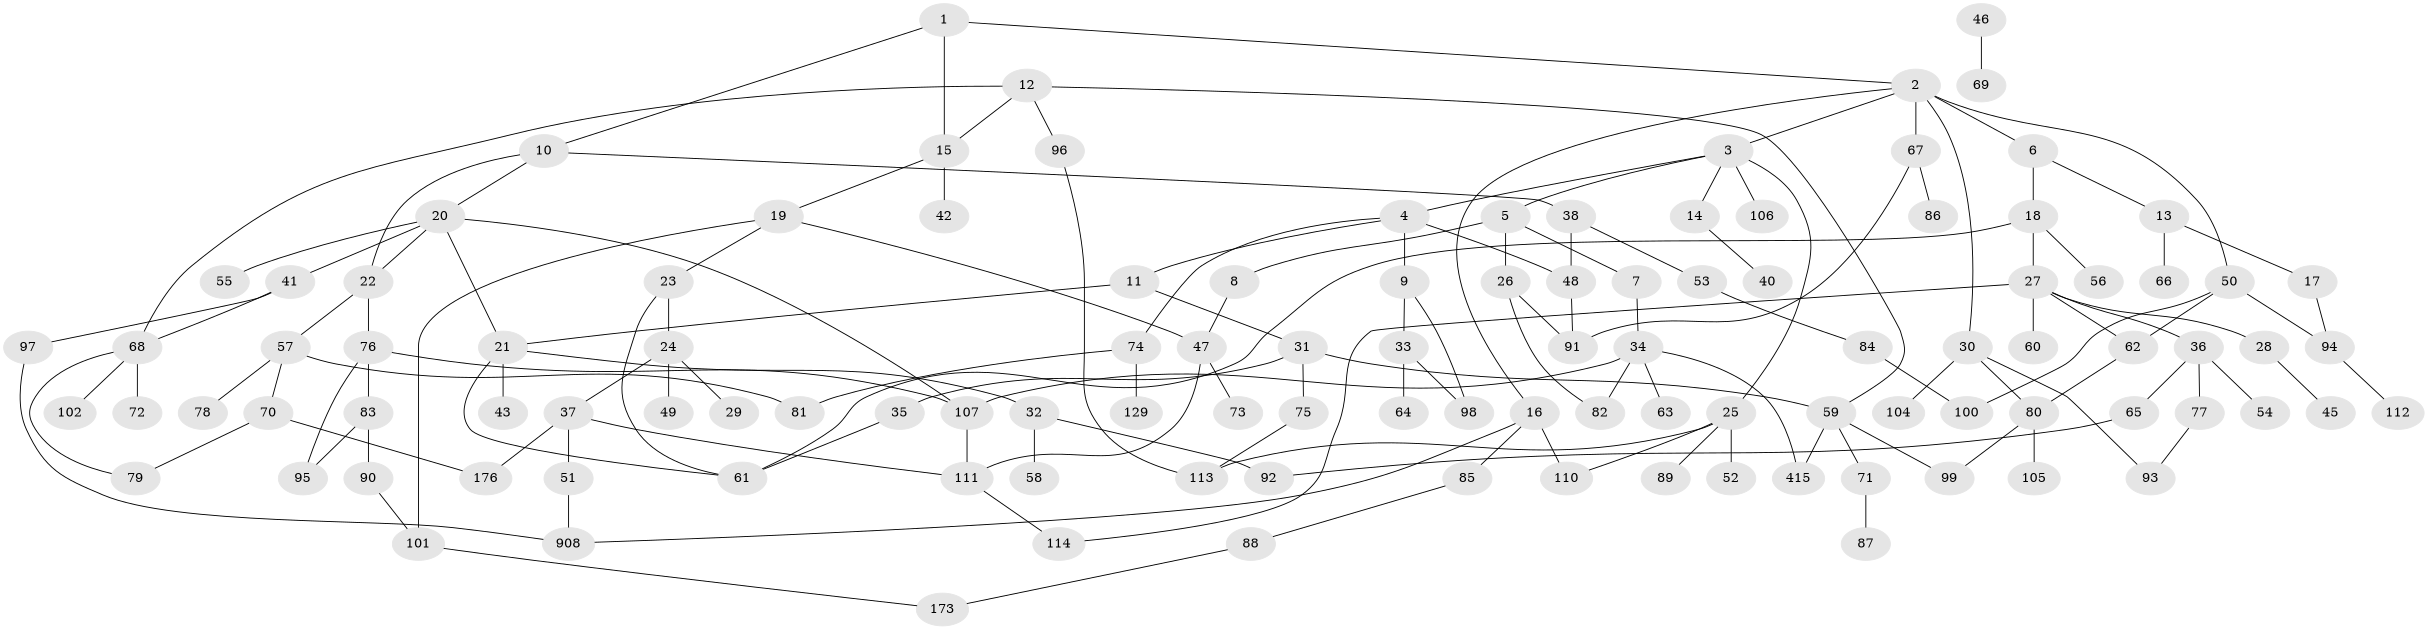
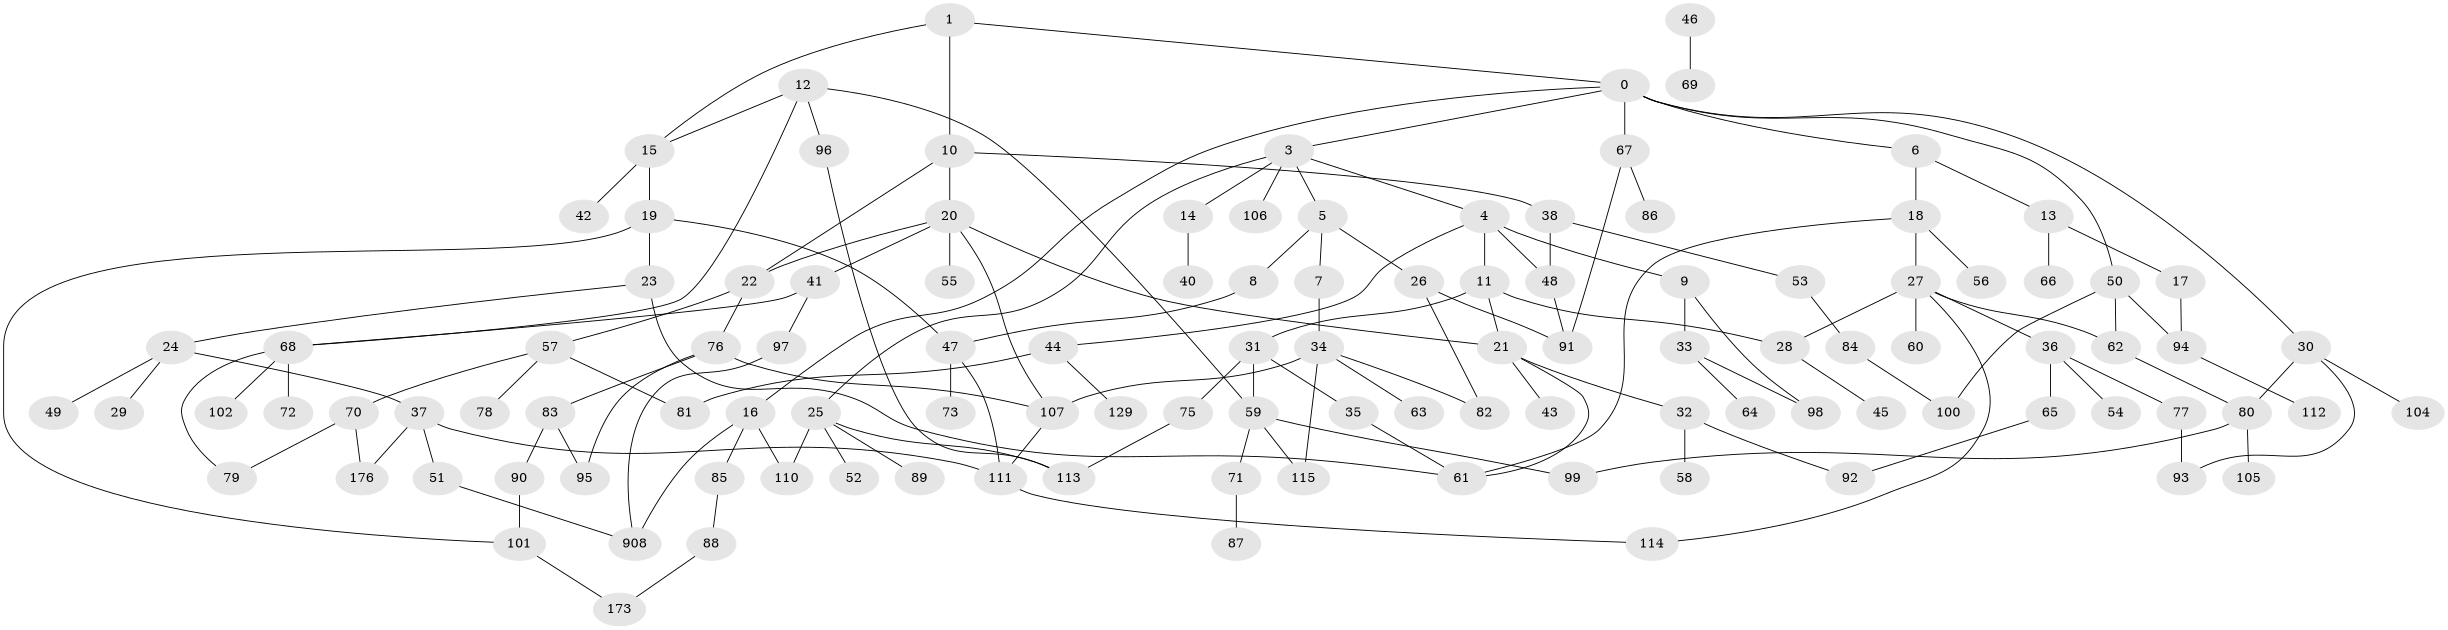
node "2": label "2" -> "0"
edge "11" -- "28": added
node "74": label "74" -> "44"
node "415": label "415" -> "115"
